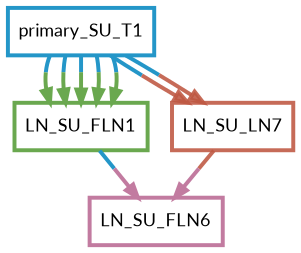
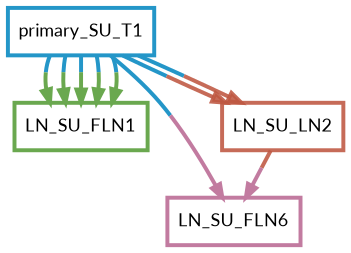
node "LN_SU_LN7": label "LN_SU_LN7" -> "LN_SU_LN2"
edge "LN_SU_FLN1" -> "LN_SU_FLN6": now "primary_SU_T1" -> "LN_SU_FLN6"
